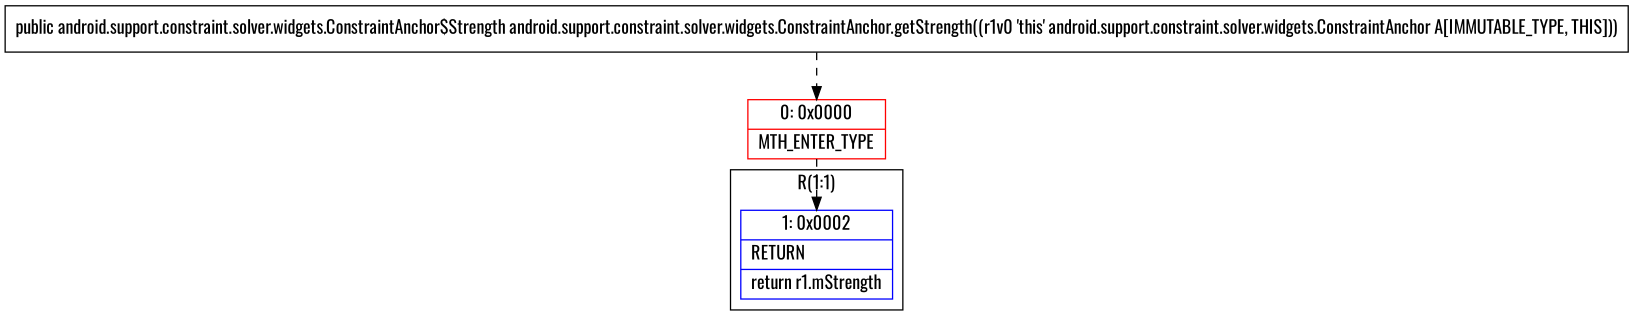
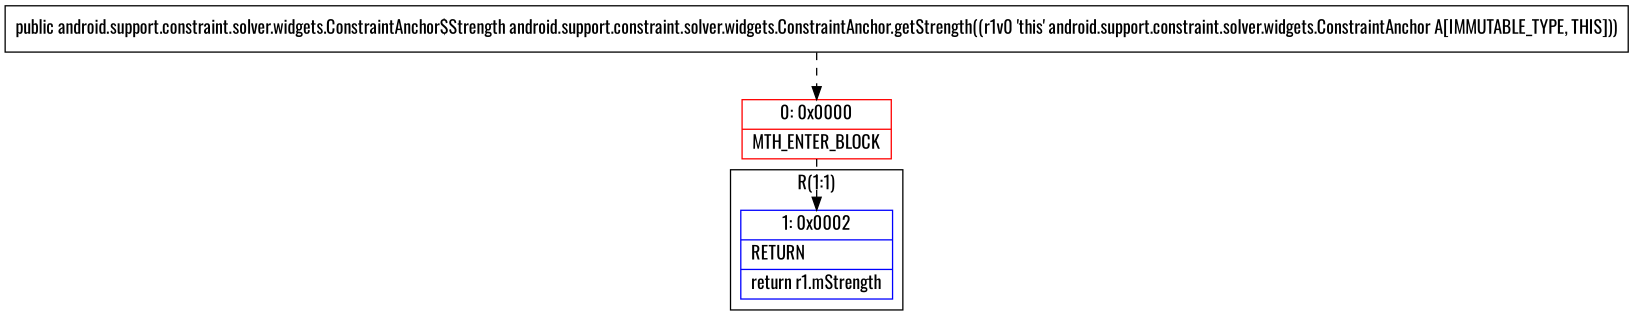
node "0: 0x0000": text "MTH_ENTER_TYPE" -> "MTH_ENTER_BLOCK"
